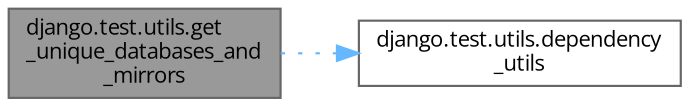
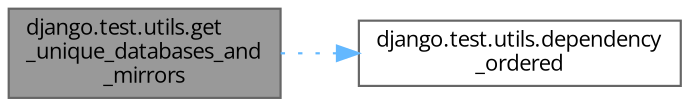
node "django.test.utils.dependency _utils": label "django.test.utils.dependency _utils" -> "django.test.utils.dependency _ordered"
